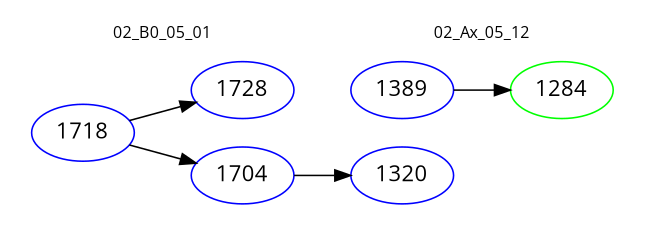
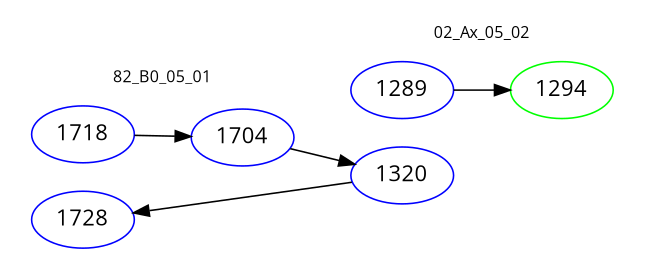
cluster "02_B0_05_01": label "02_B0_05_01" -> "82_B0_05_01"
cluster "02_Ax_05_12": label "02_Ax_05_12" -> "02_Ax_05_02"
node "1389": label "1389" -> "1289"
node "1284": label "1284" -> "1294"
edge "1718" -> "1728": now "1320" -> "1728"
